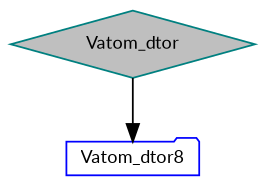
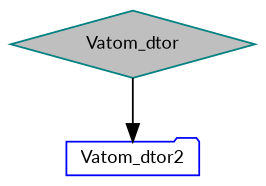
node "Vatom_dtor8": label "Vatom_dtor8" -> "Vatom_dtor2"
